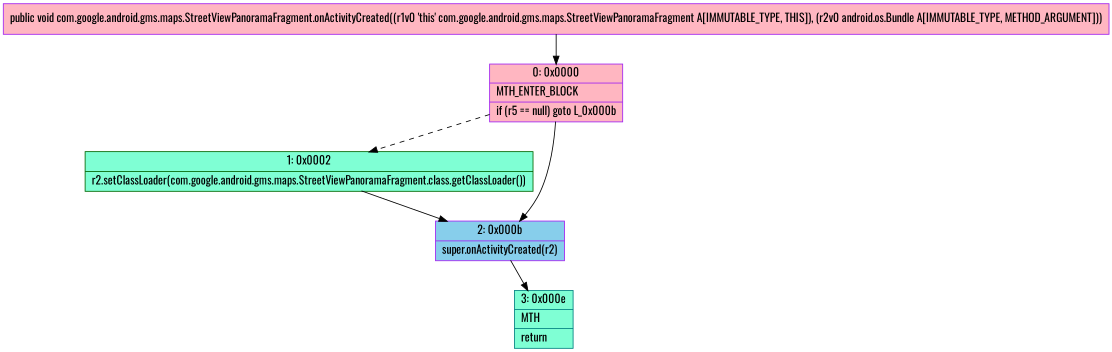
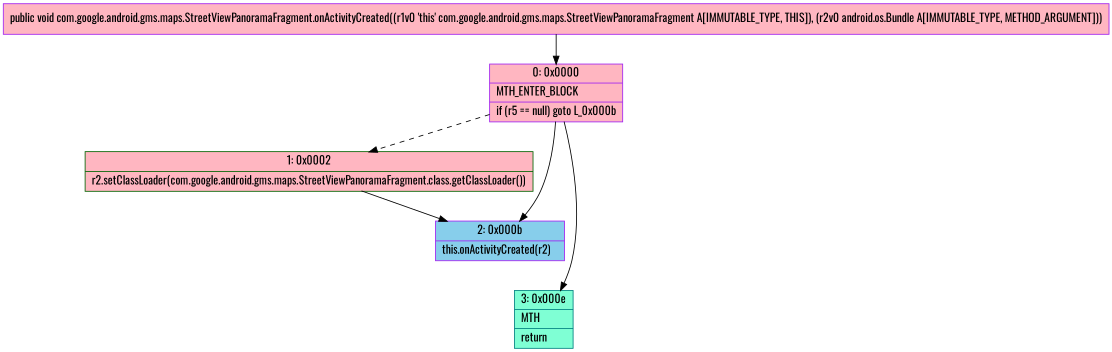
node "1: 0x0002": fillcolor aquamarine -> lightpink
node "2: 0x000b": text "super.onActivityCreated(r2)" -> "this.onActivityCreated(r2)"
edge "2: 0x000b" -> "3: 0x000e": now "0: 0x0000" -> "3: 0x000e"
